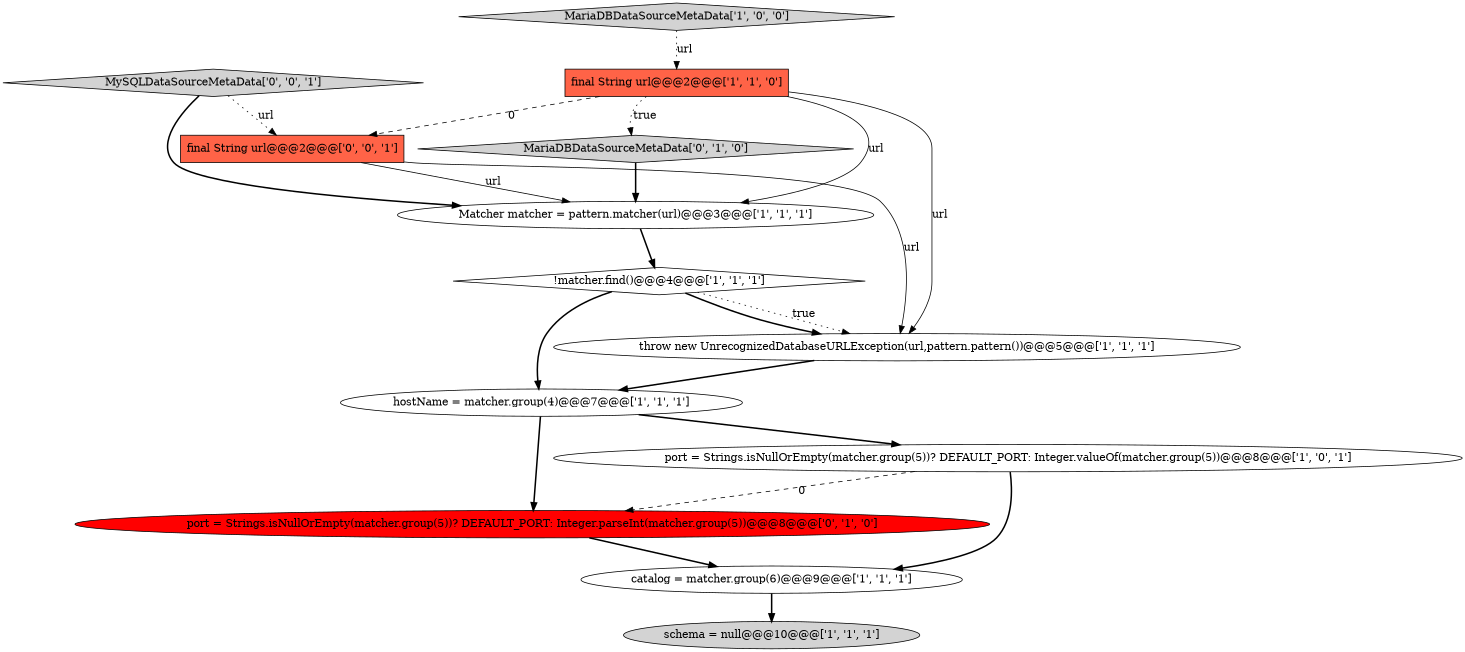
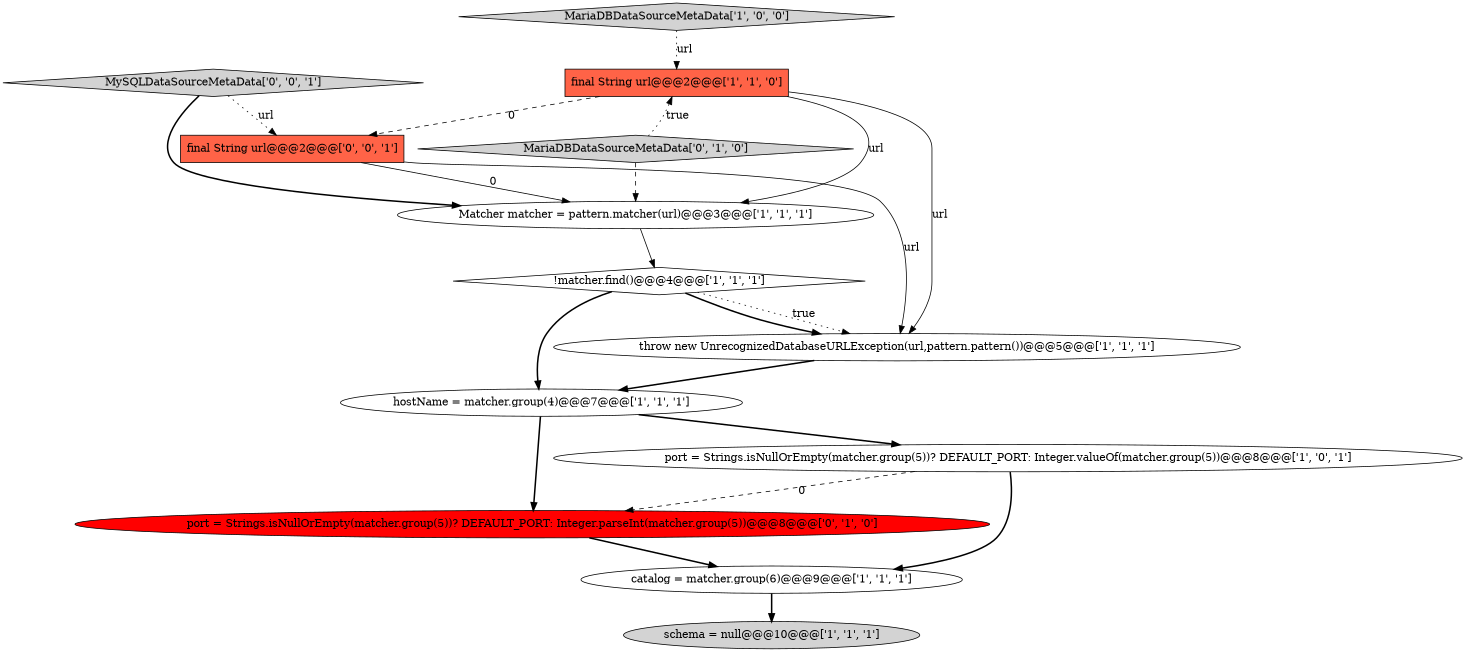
edge "final String url@@@2@@@['1', '1', '0']" -> "MariaDBDataSourceMetaData['0', '1', '0']": reversed
edge "MariaDBDataSourceMetaData['0', '1', '0']" -> "Matcher matcher = pattern.matcher(url)@@@3@@@['1', '1', '1']": style bold -> dashed
edge "final String url@@@2@@@['0', '0', '1']" -> "Matcher matcher = pattern.matcher(url)@@@3@@@['1', '1', '1']": label "url" -> "0"
edge "Matcher matcher = pattern.matcher(url)@@@3@@@['1', '1', '1']" -> "!matcher.find()@@@4@@@['1', '1', '1']": style bold -> solid
